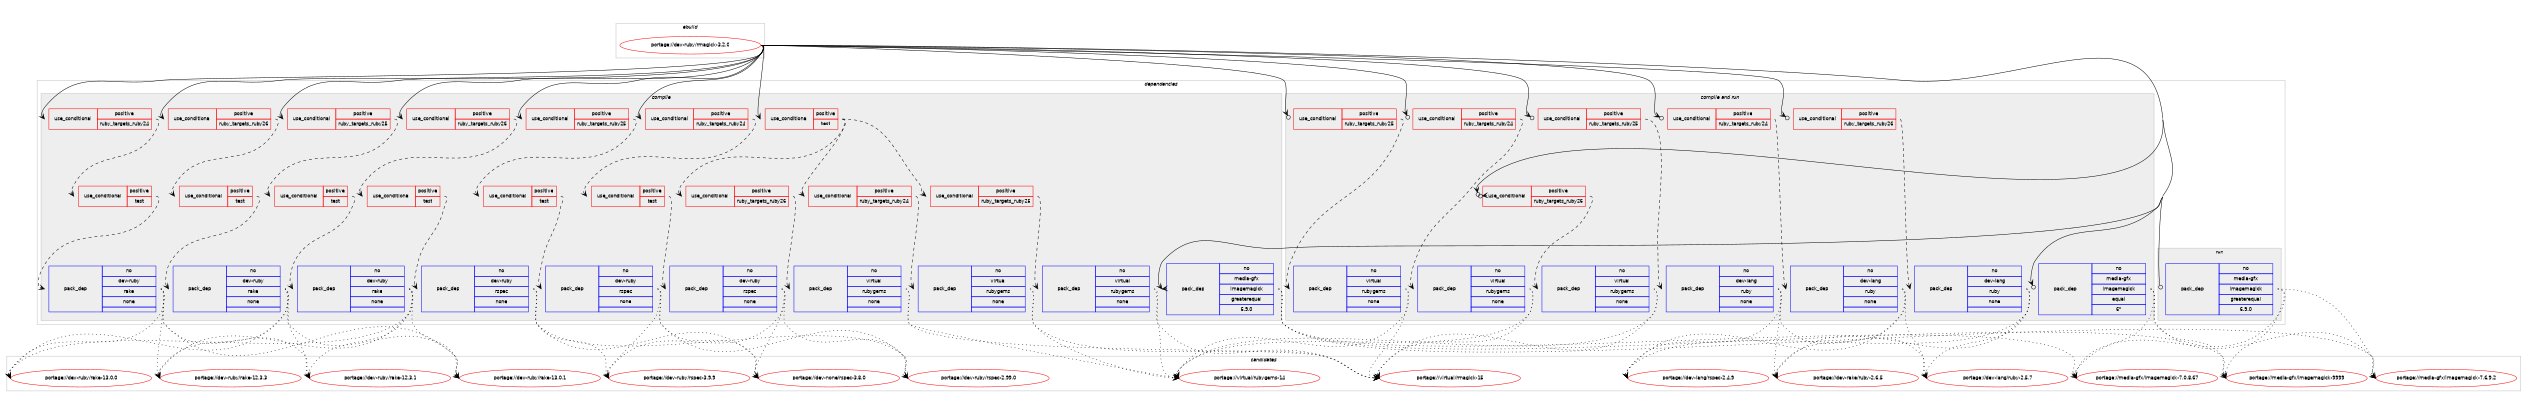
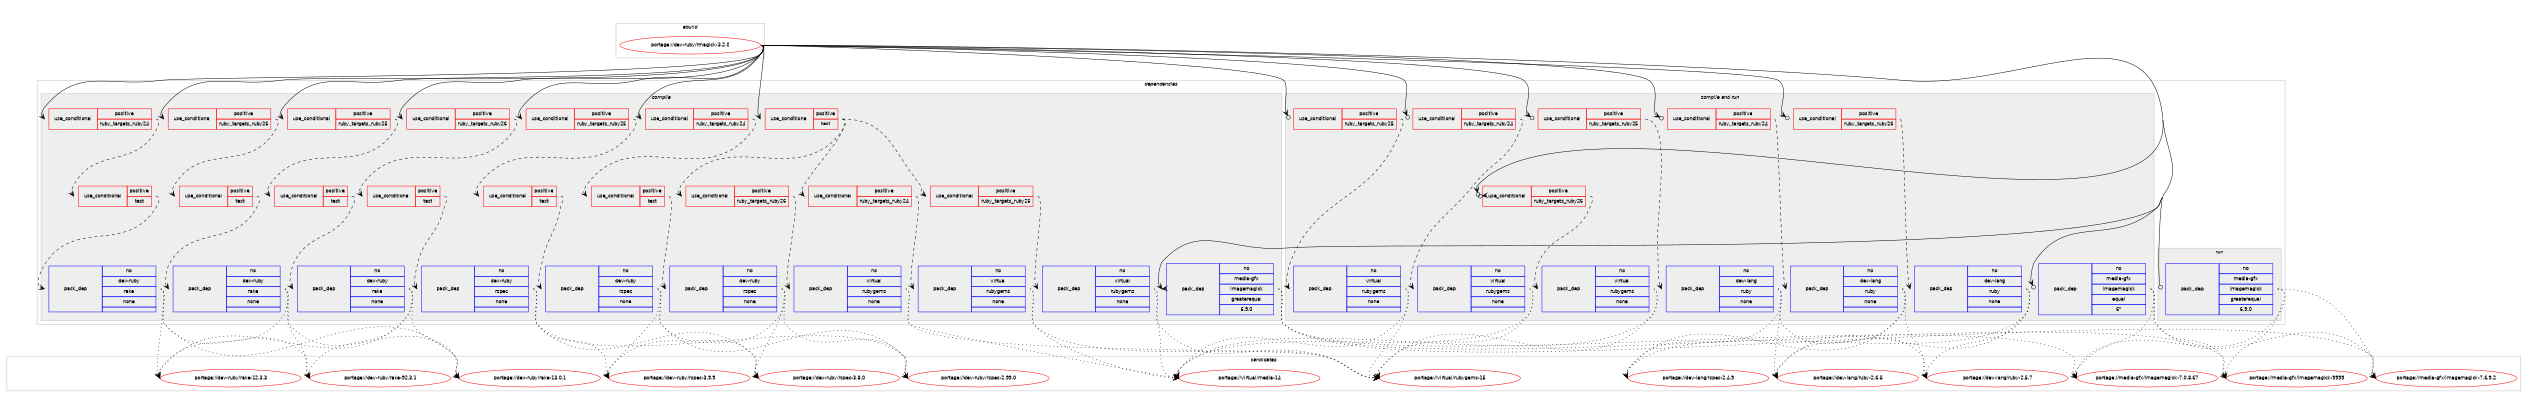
node "portage://dev-ruby/rake-13.0.0": removed
node "portage://dev-ruby/rake-12.3.1": label "portage://dev-ruby/rake-12.3.1" -> "portage://dev-ruby/rake-92.3.1"
node "portage://dev-none/rspec-3.8.0": label "portage://dev-none/rspec-3.8.0" -> "portage://dev-ruby/rspec-3.8.0"
node "portage://virtual/rubygems-14": label "portage://virtual/rubygems-14" -> "portage://virtual/media-14"
node "portage://virtual/rmagick-15": label "portage://virtual/rmagick-15" -> "portage://virtual/rubygems-15"
node "portage://dev-rake/ruby-2.6.5": label "portage://dev-rake/ruby-2.6.5" -> "portage://dev-lang/ruby-2.6.5"
